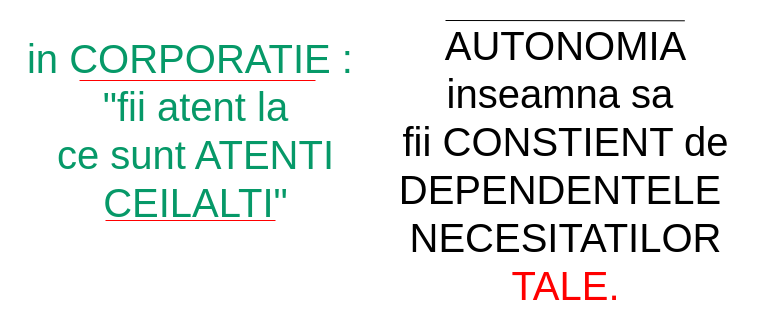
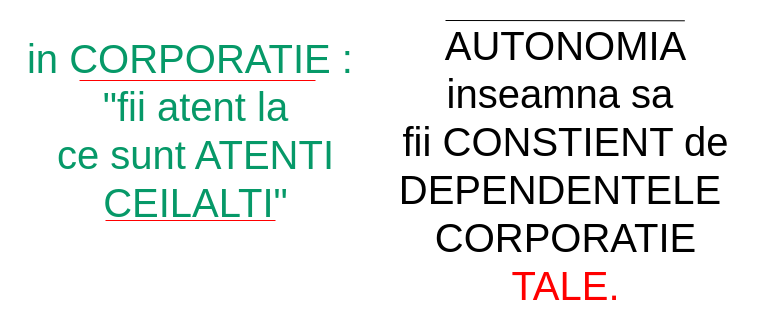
node "AUTONOMIA inseamna sa fii CONSTIENT de DEPENDENTELE NECESITATILOR TALE.": label "AUTONOMIA inseamna sa fii CONSTIENT de DEPENDENTELE NECESITATILOR TALE." -> "AUTONOMIA inseamna sa fii CONSTIENT de DEPENDENTELE CORPORATIE TALE."
